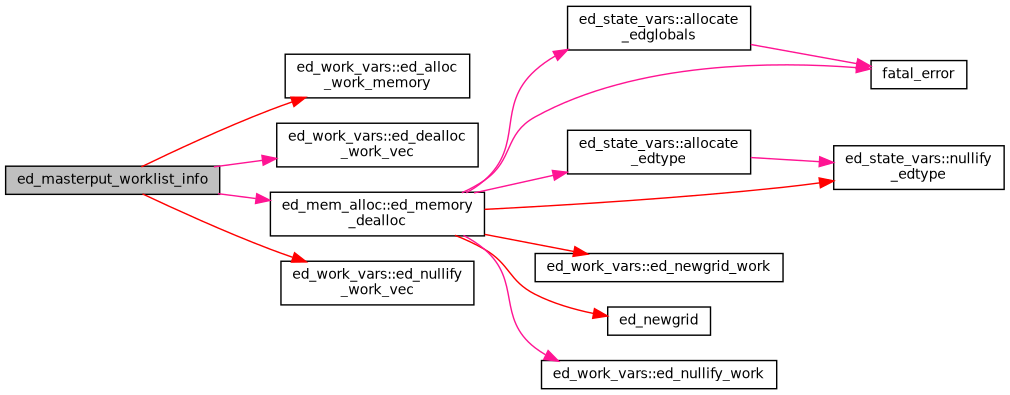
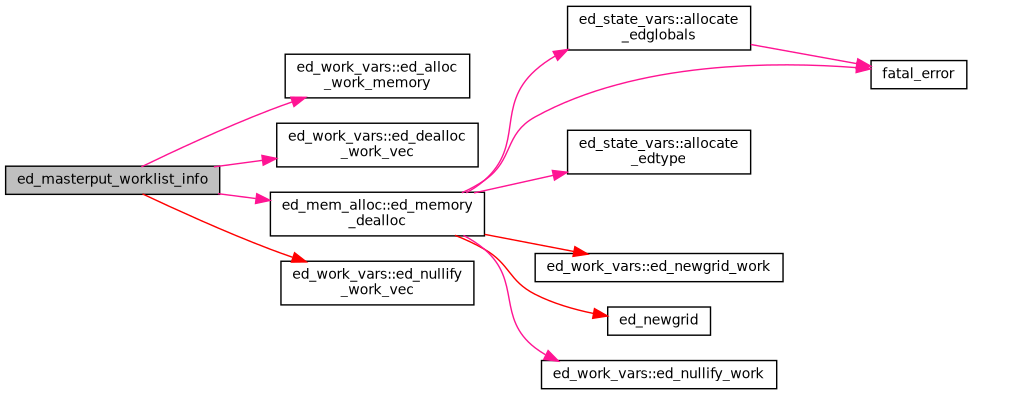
edge "ed_masterput_worklist_info" -> "ed_work_vars::ed_alloc _work_memory": color red -> deeppink
node "ed_state_vars::nullify _edtype": removed
